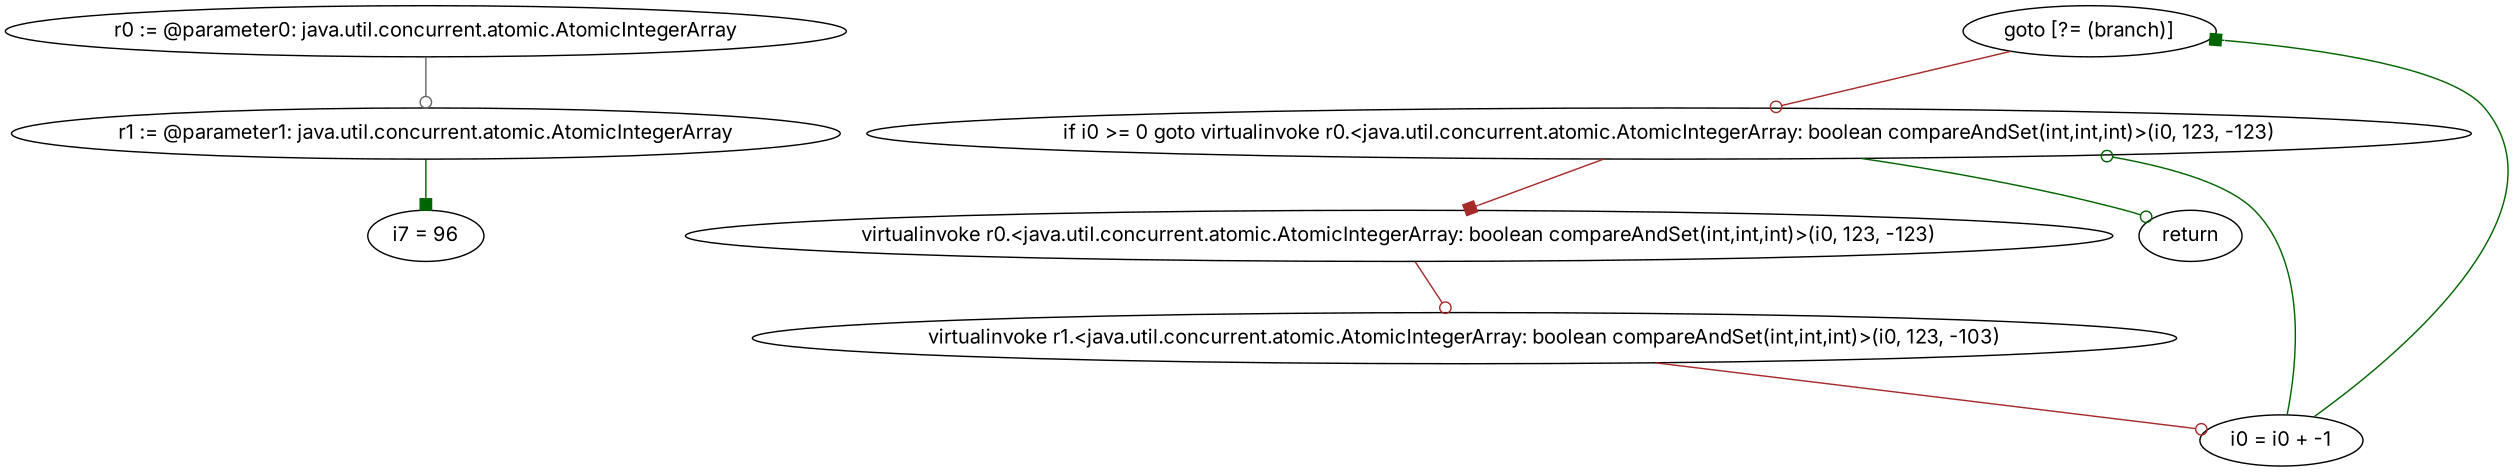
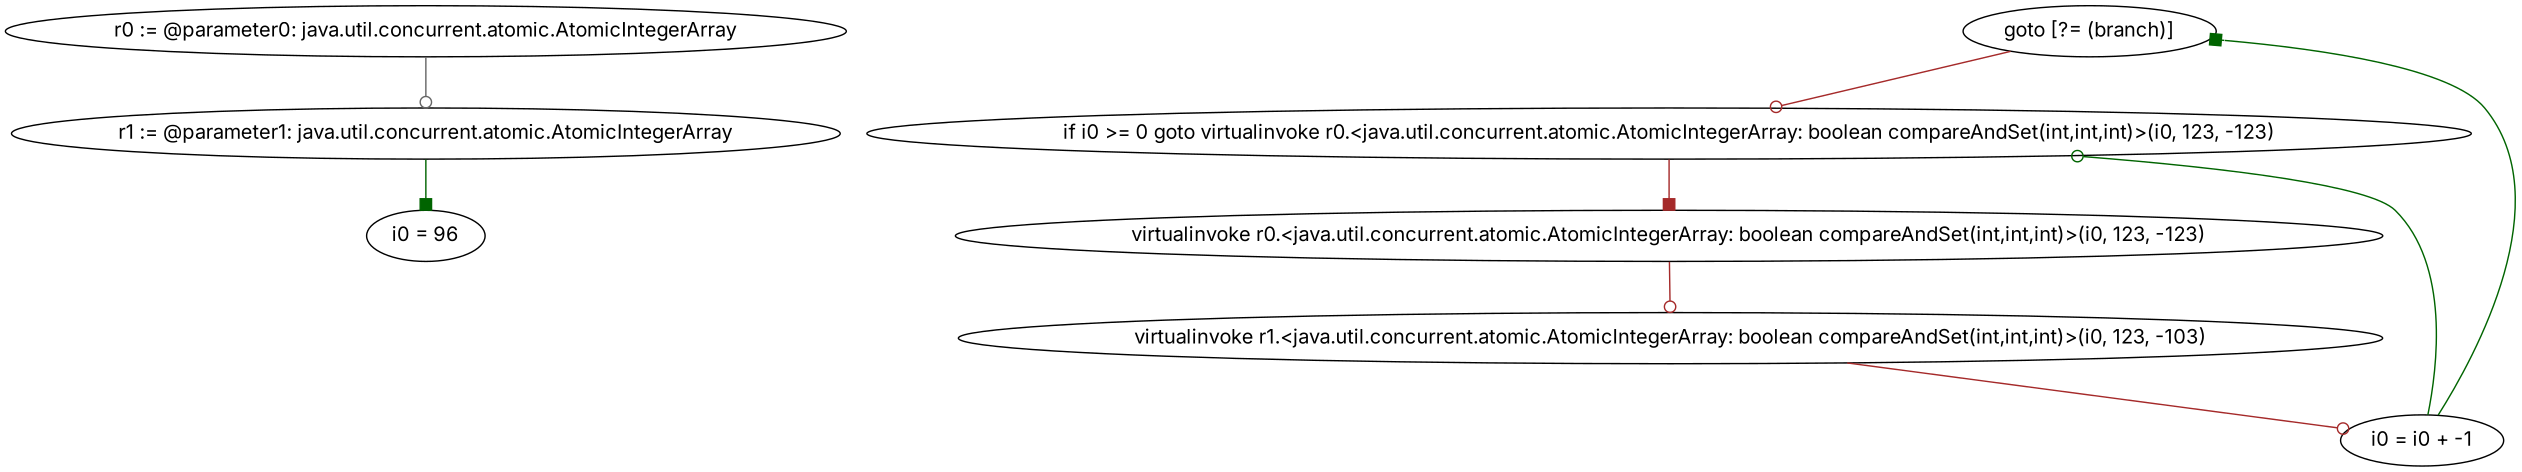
node "i7 = 96": label "i7 = 96" -> "i0 = 96"
node "return": removed
